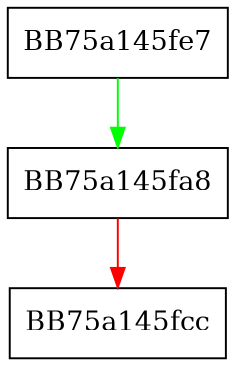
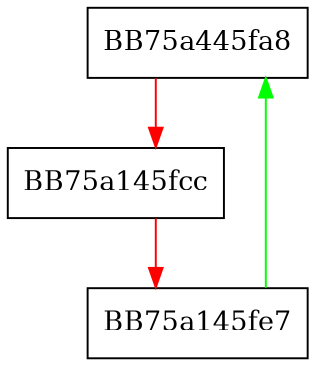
node "BB75a145fa8": label "BB75a145fa8" -> "BB75a445fa8"
edge "BB75a145fcc" -> "BB75a145fe7": added
